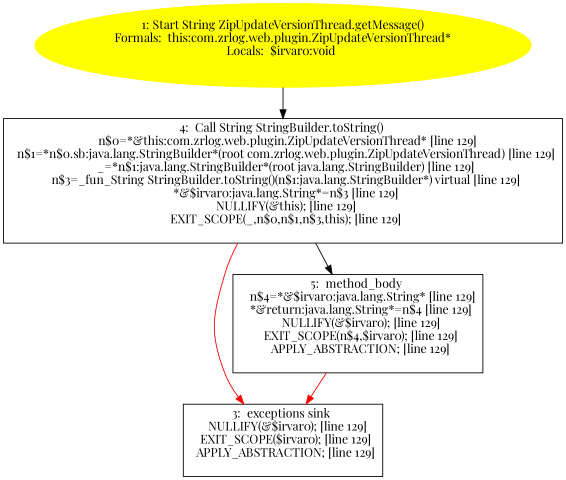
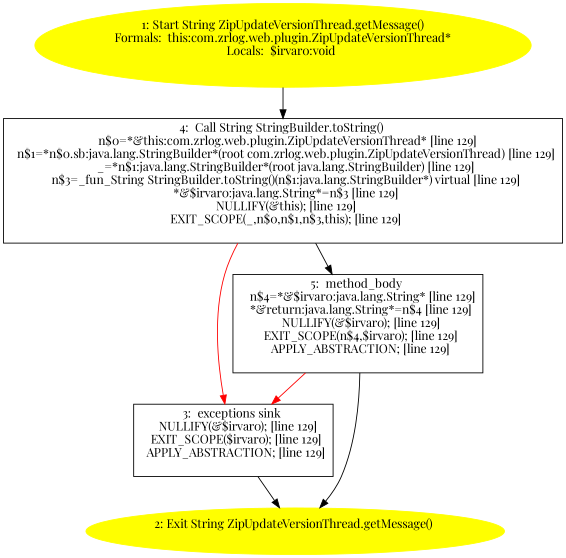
node "2: Exit String ZipUpdateVersionThread.getMessage()": added
